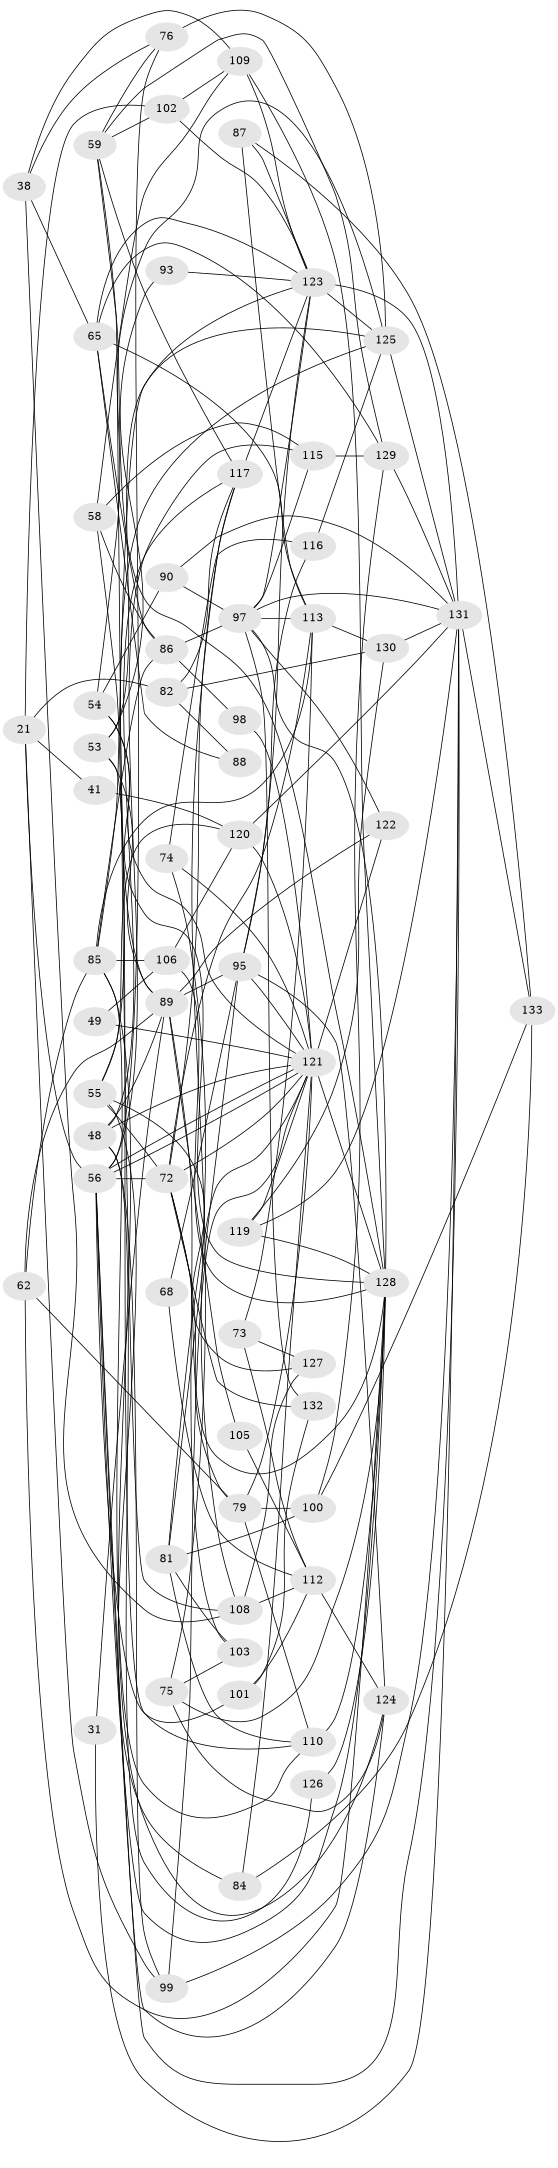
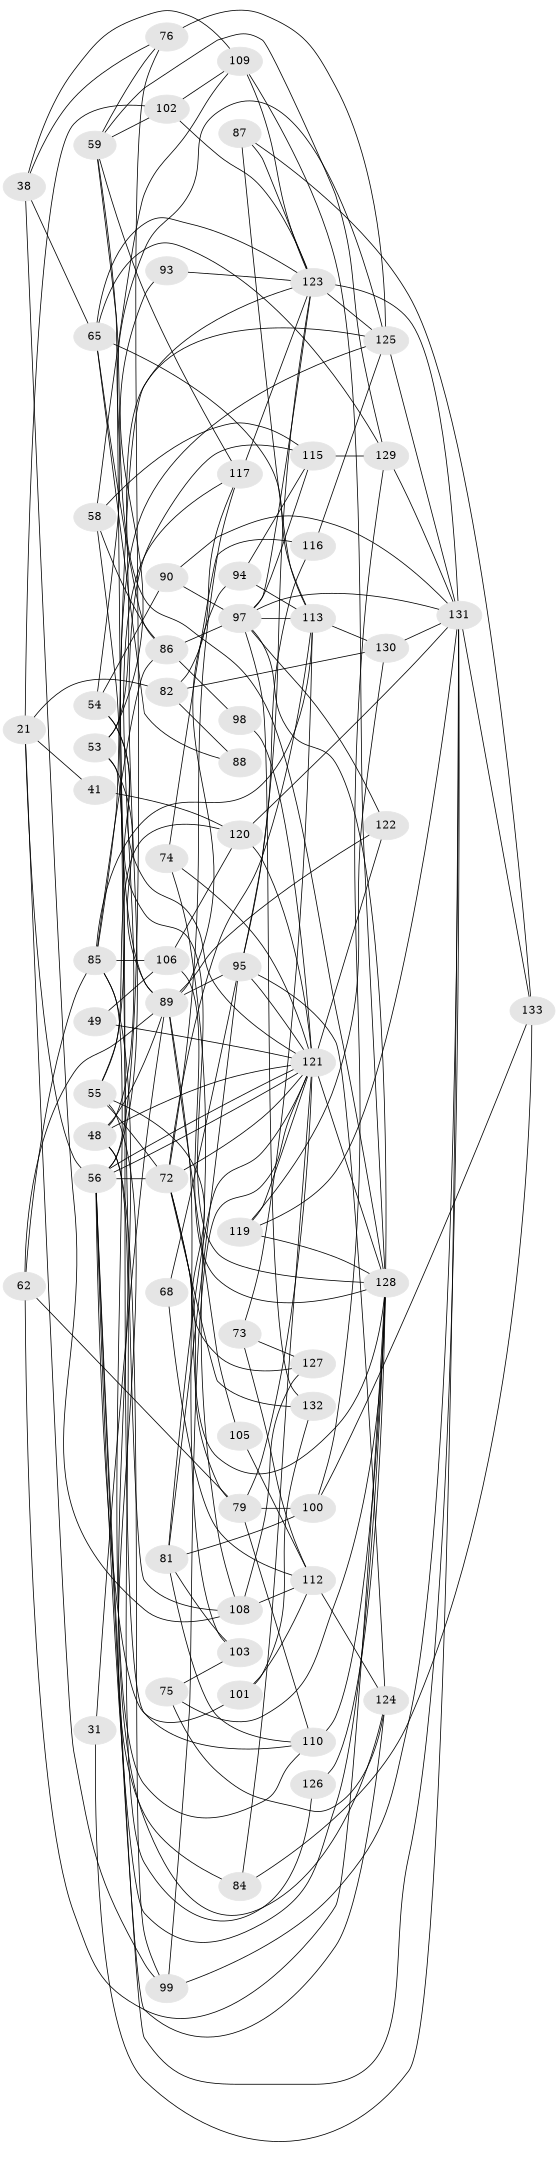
node "94": added
edge "117" -- "75": removed
